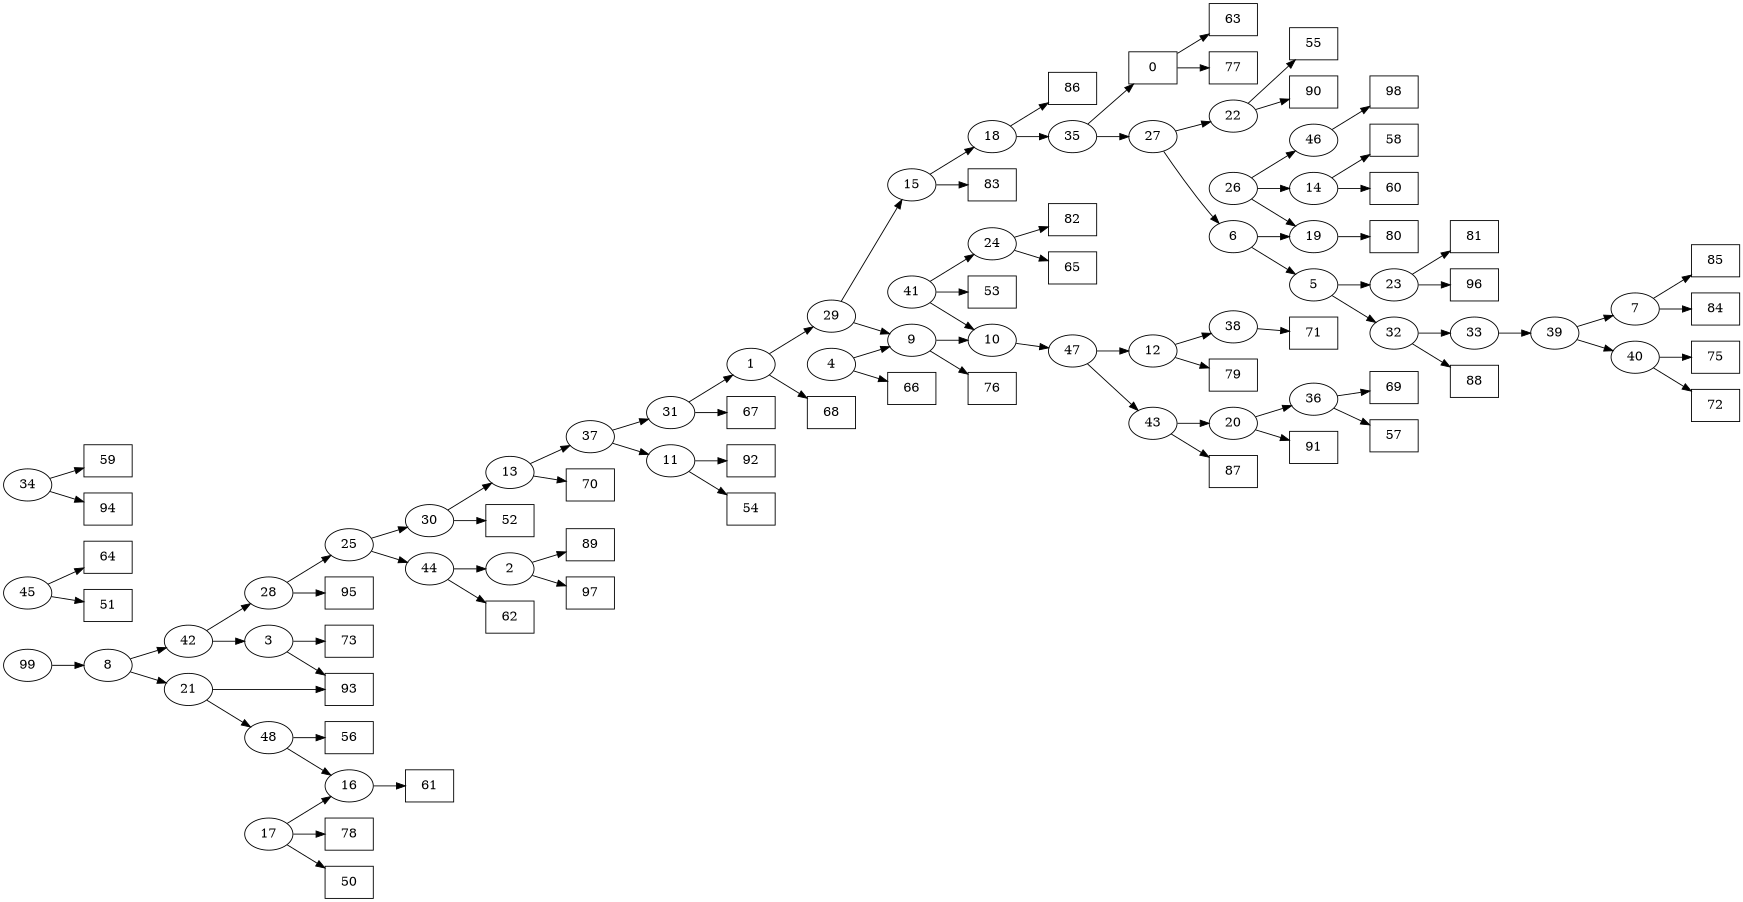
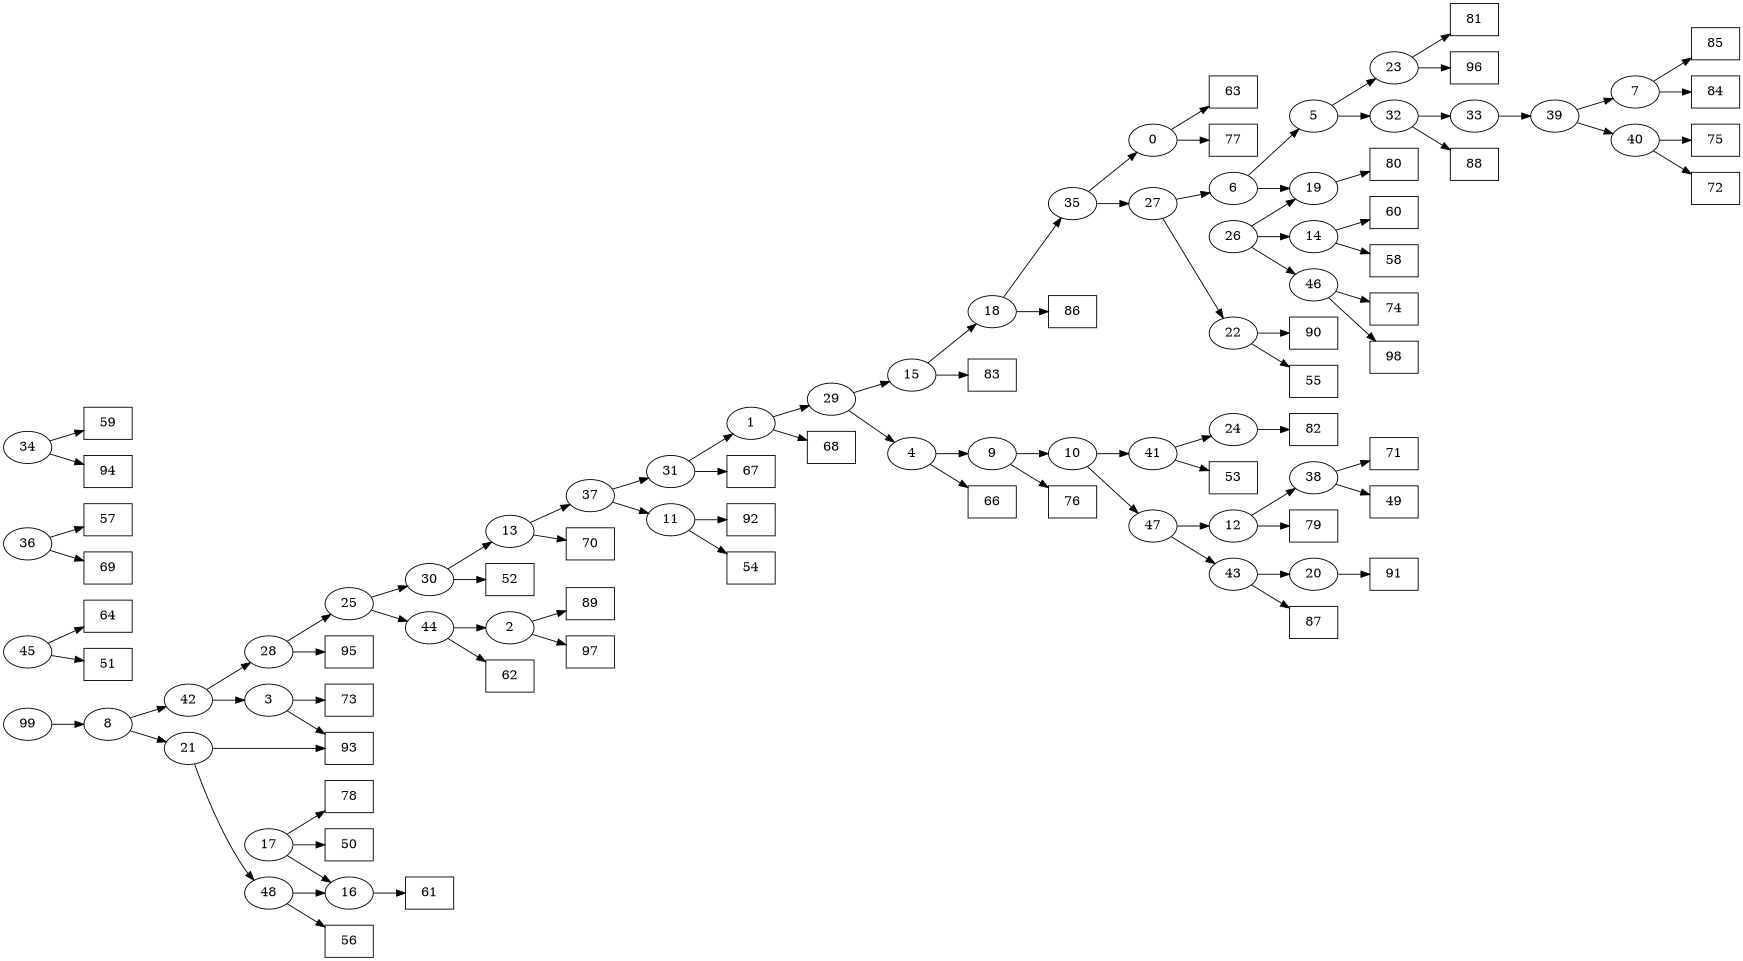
node "0": shape box -> ellipse
node "65": removed
node "74": added
edge "41" -> "10": reversed
edge "29" -> "9": now "29" -> "4"
edge "20" -> "36": removed
node "49": added
